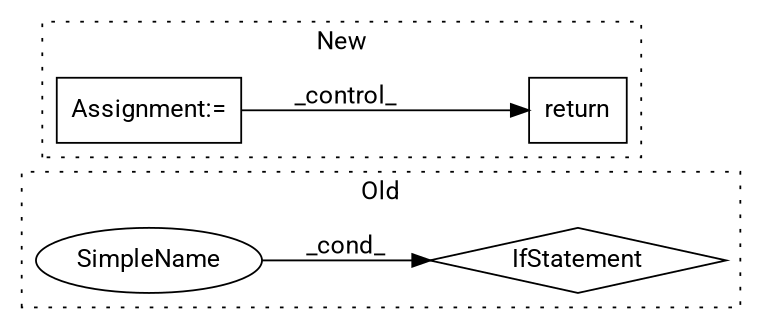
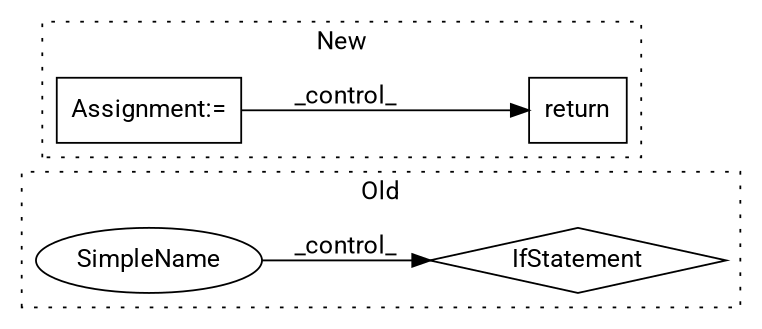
edge "SimpleName" -> "IfStatement": label "_cond_" -> "_control_"
